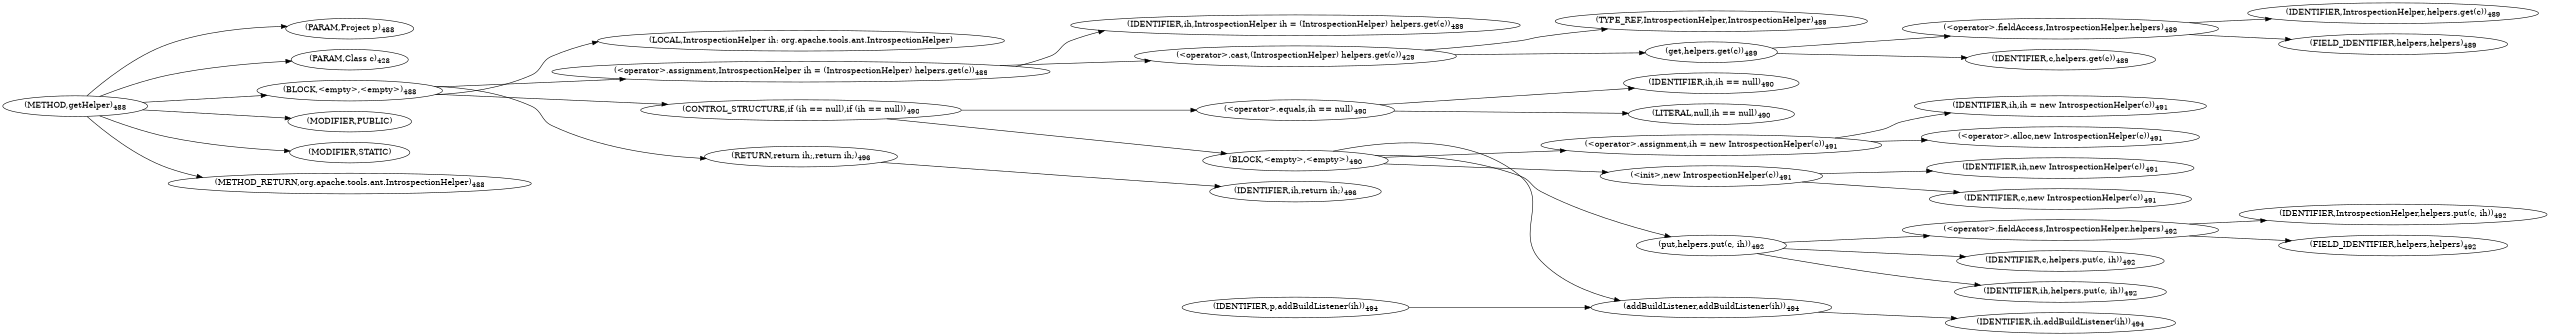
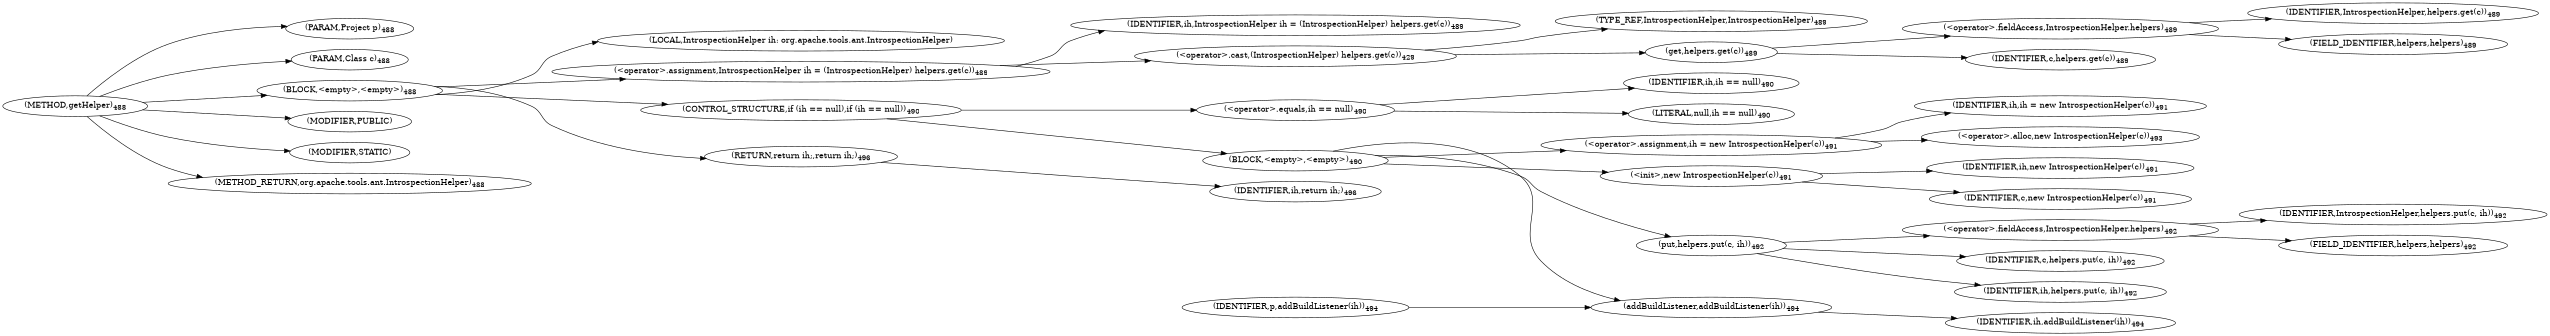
node "(PARAM,Class c)": text "428" -> "488"
node "(<operator>.alloc,new IntrospectionHelper(c))": text "491" -> "493"
